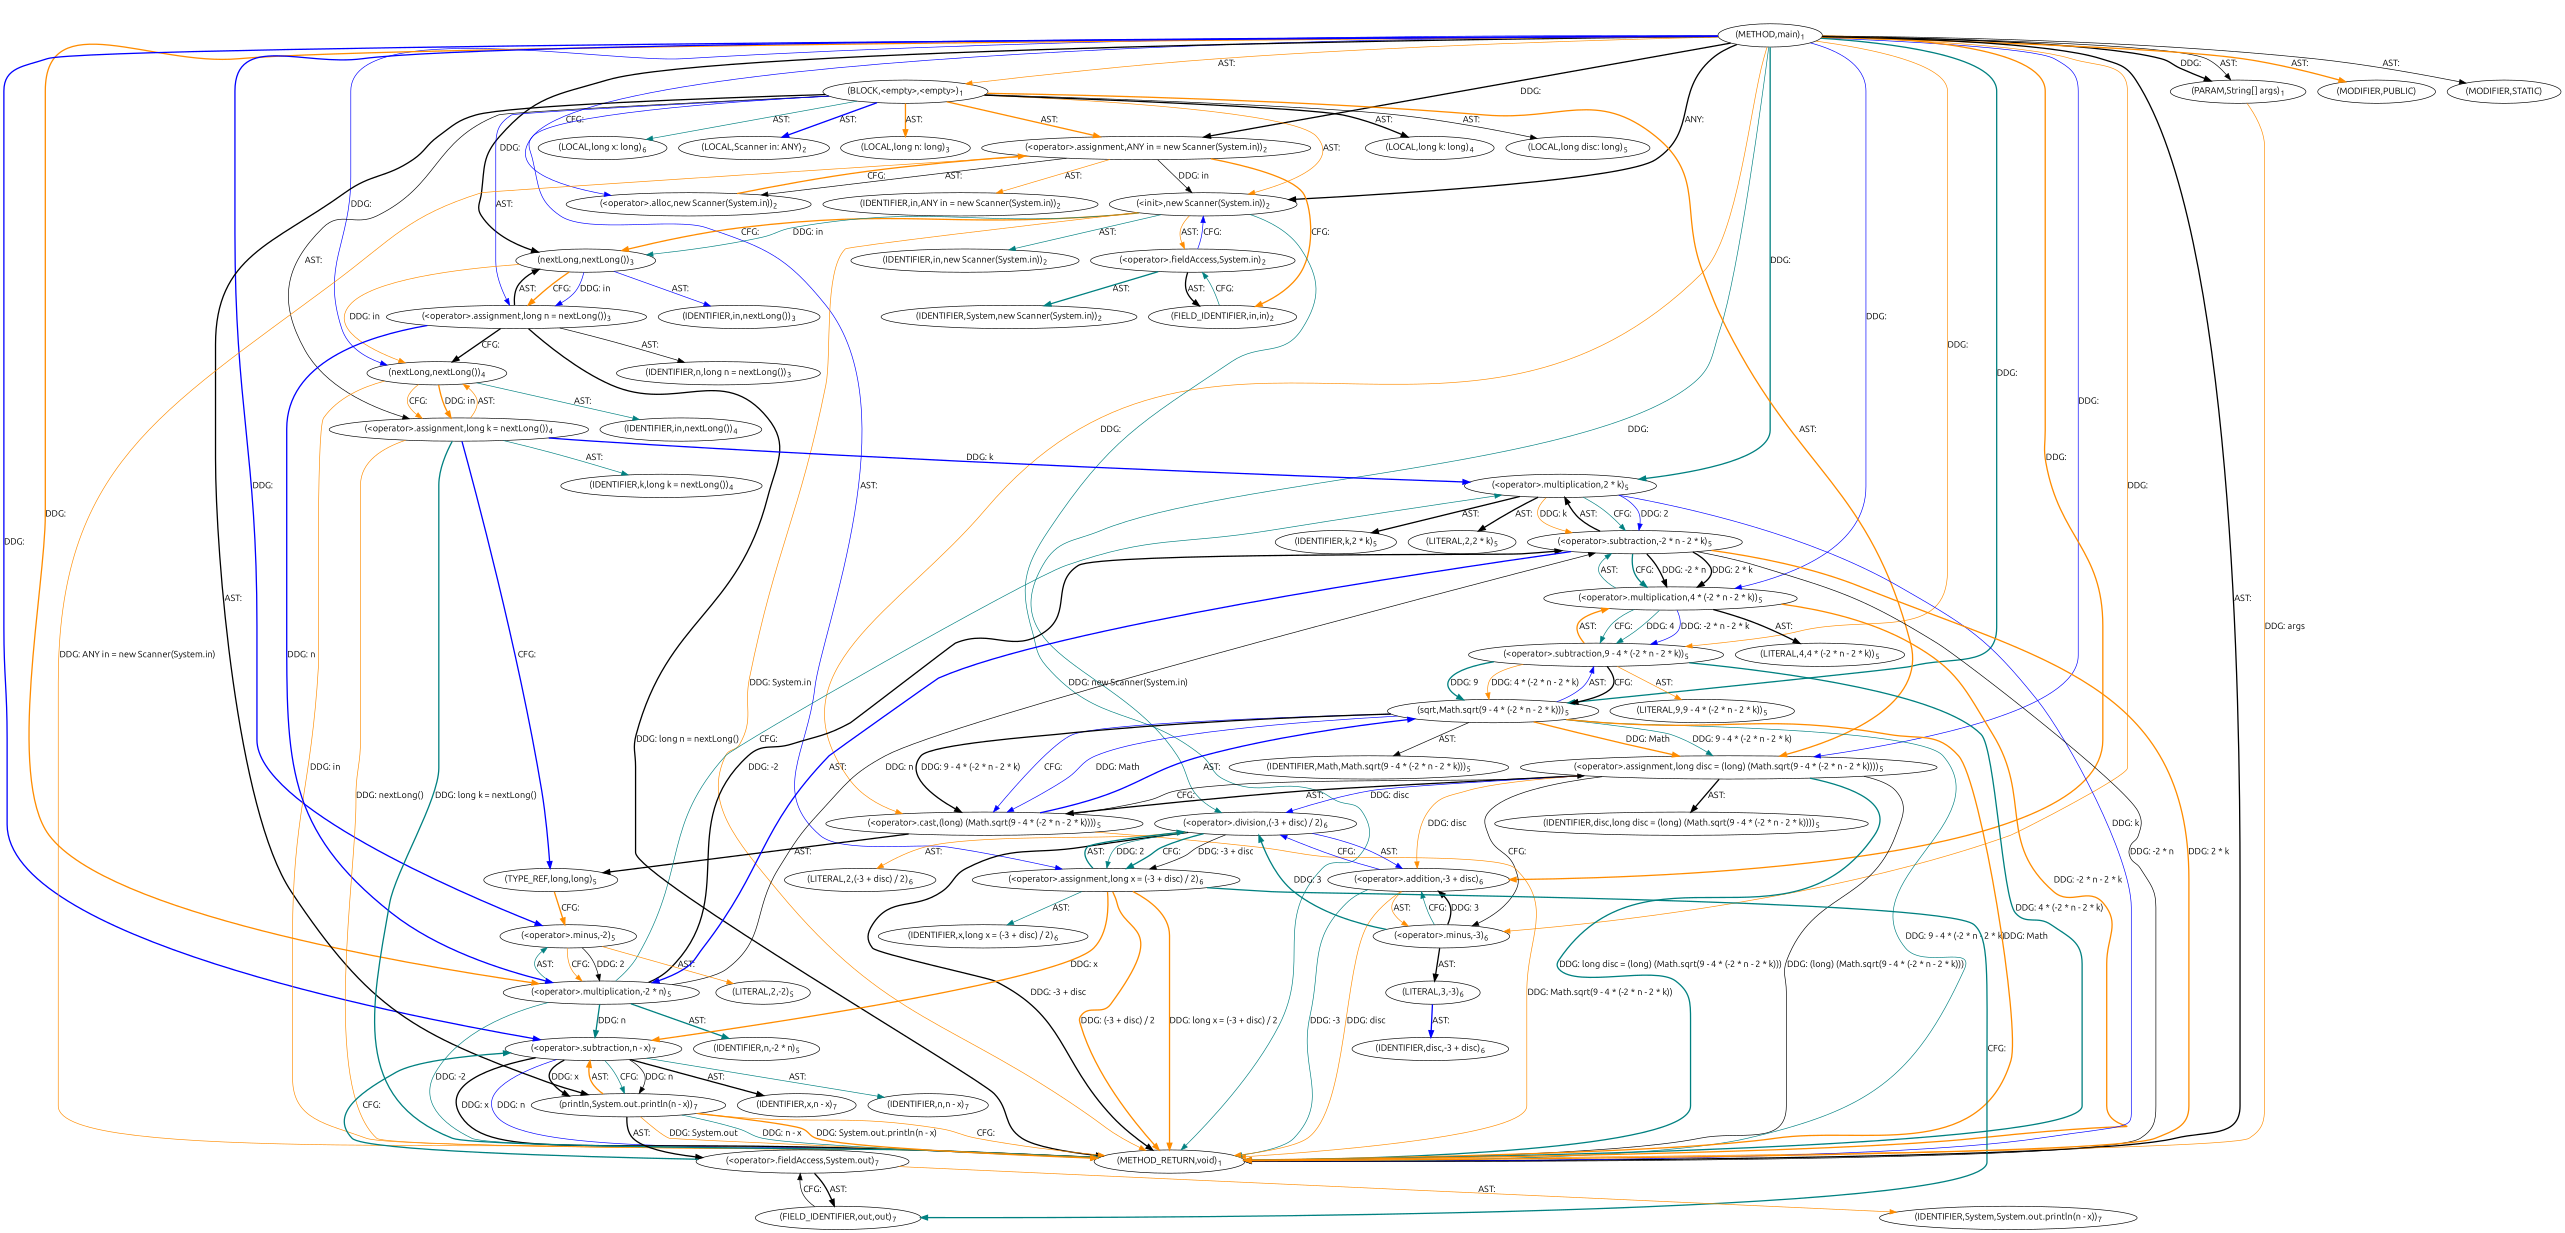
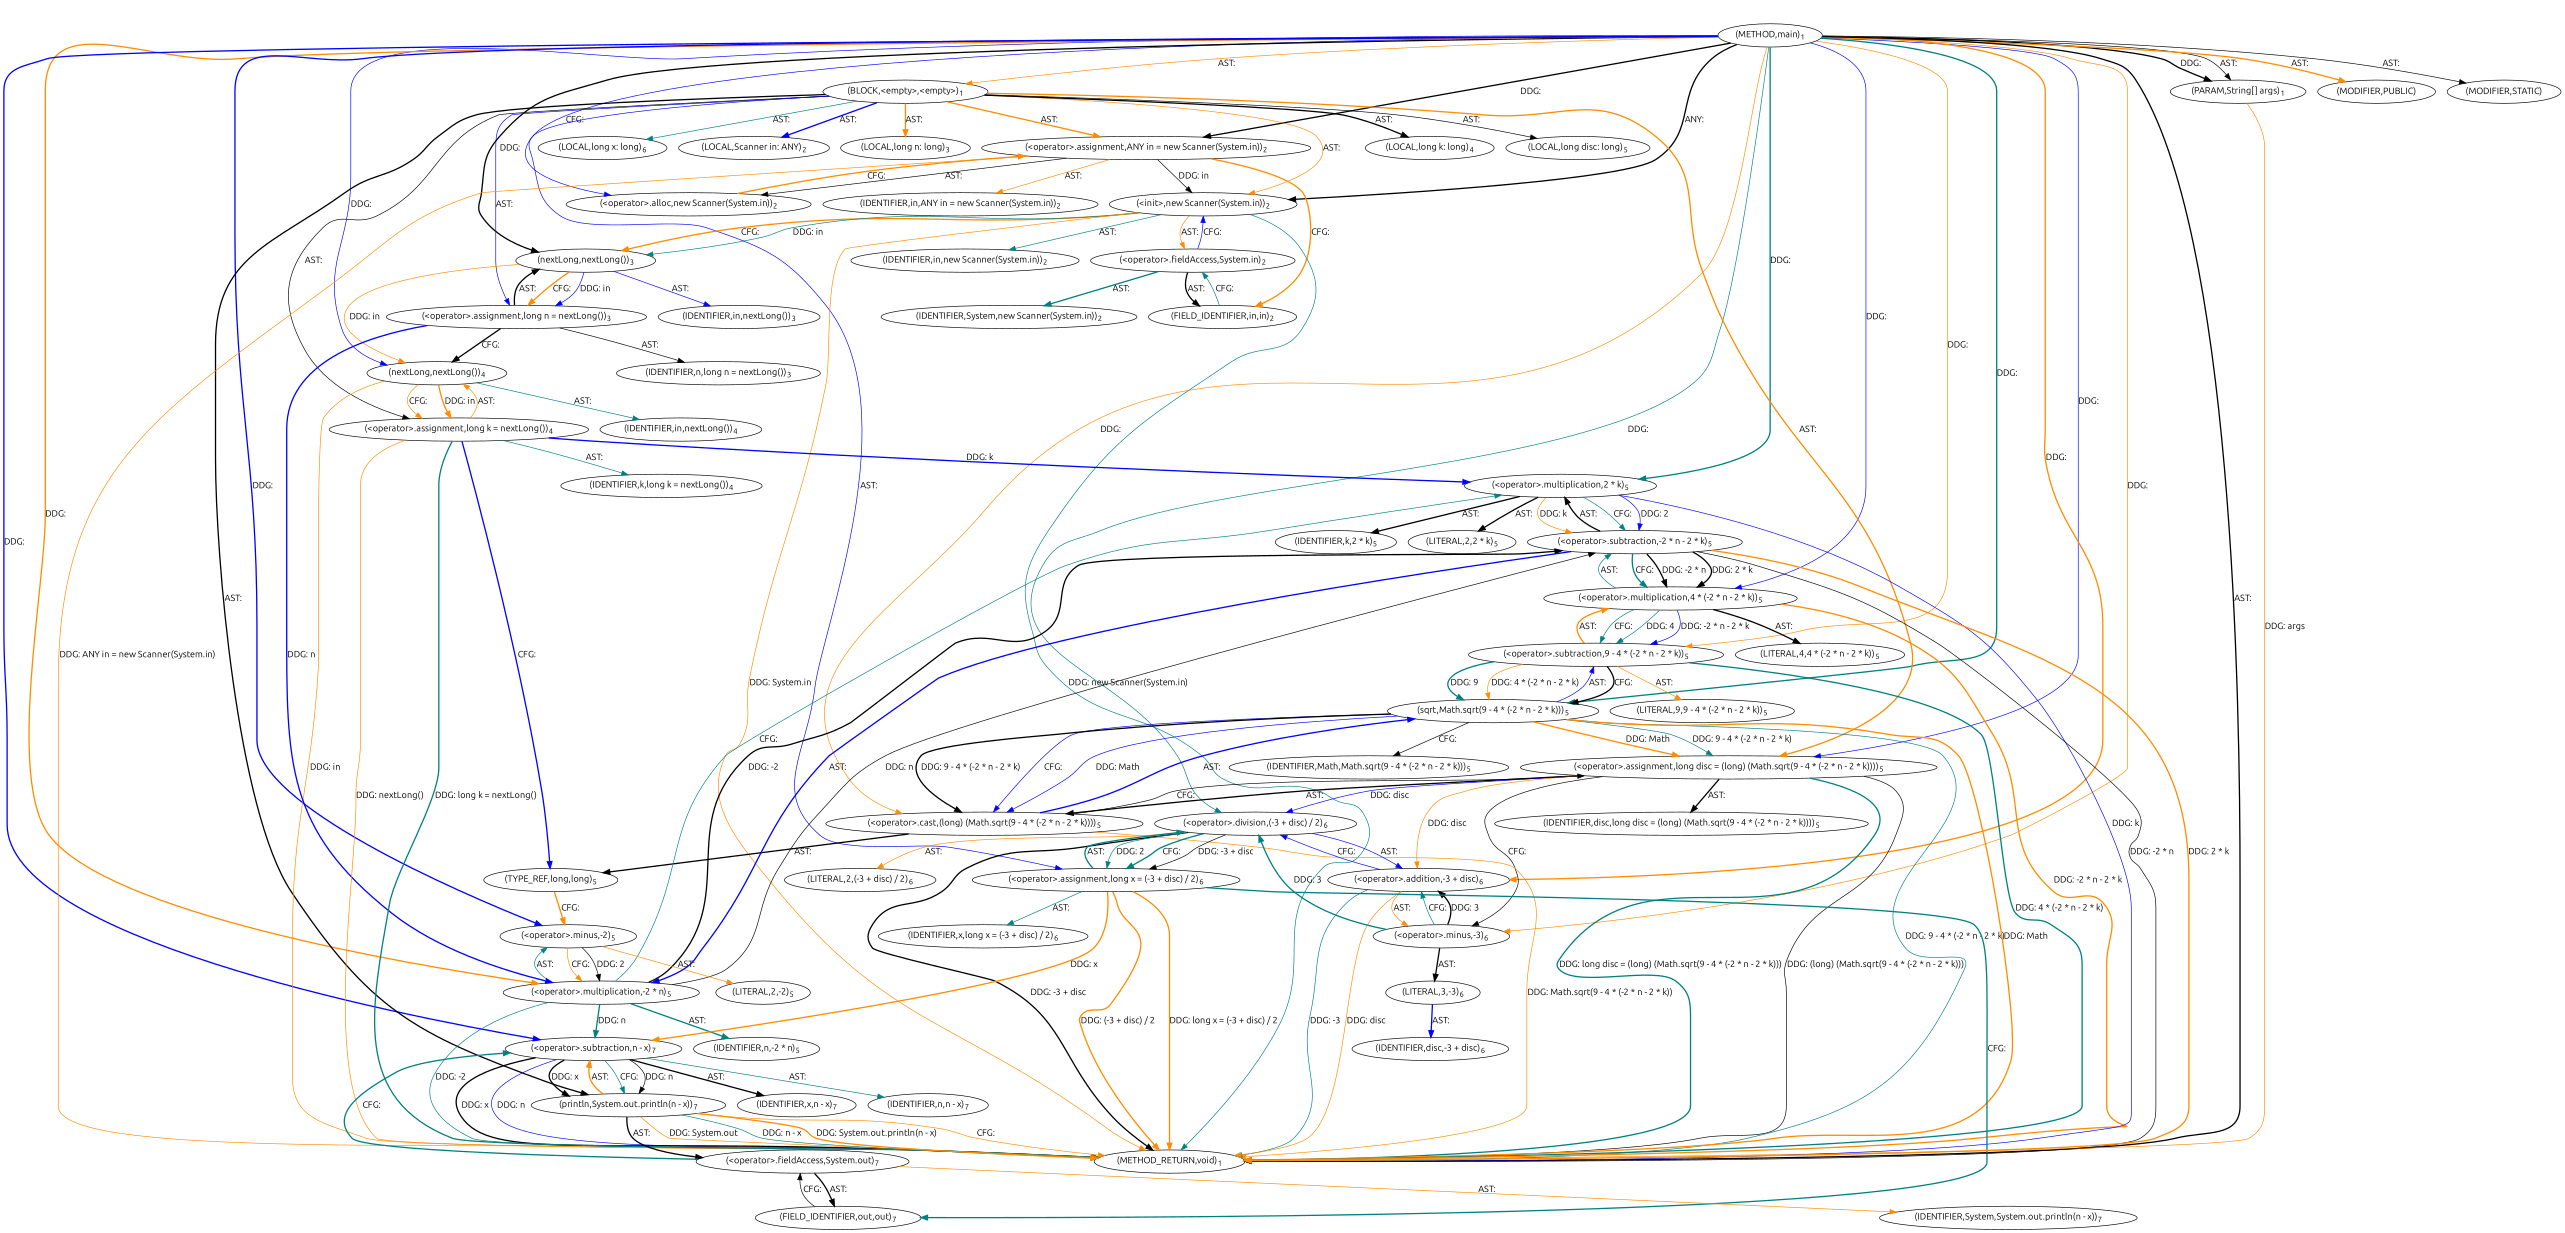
edge "(sqrt,Math.sqrt(9 - 4 * (-2 * n - 2 * k)))" -> "(IDENTIFIER,Math,Math.sqrt(9 - 4 * (-2 * n - 2 * k)))": label "AST: " -> "CFG: "
edge "(<operator>.assignment,long n = nextLong())" -> "(METHOD_RETURN,void)": removed, label "DDG: long n = nextLong()"
